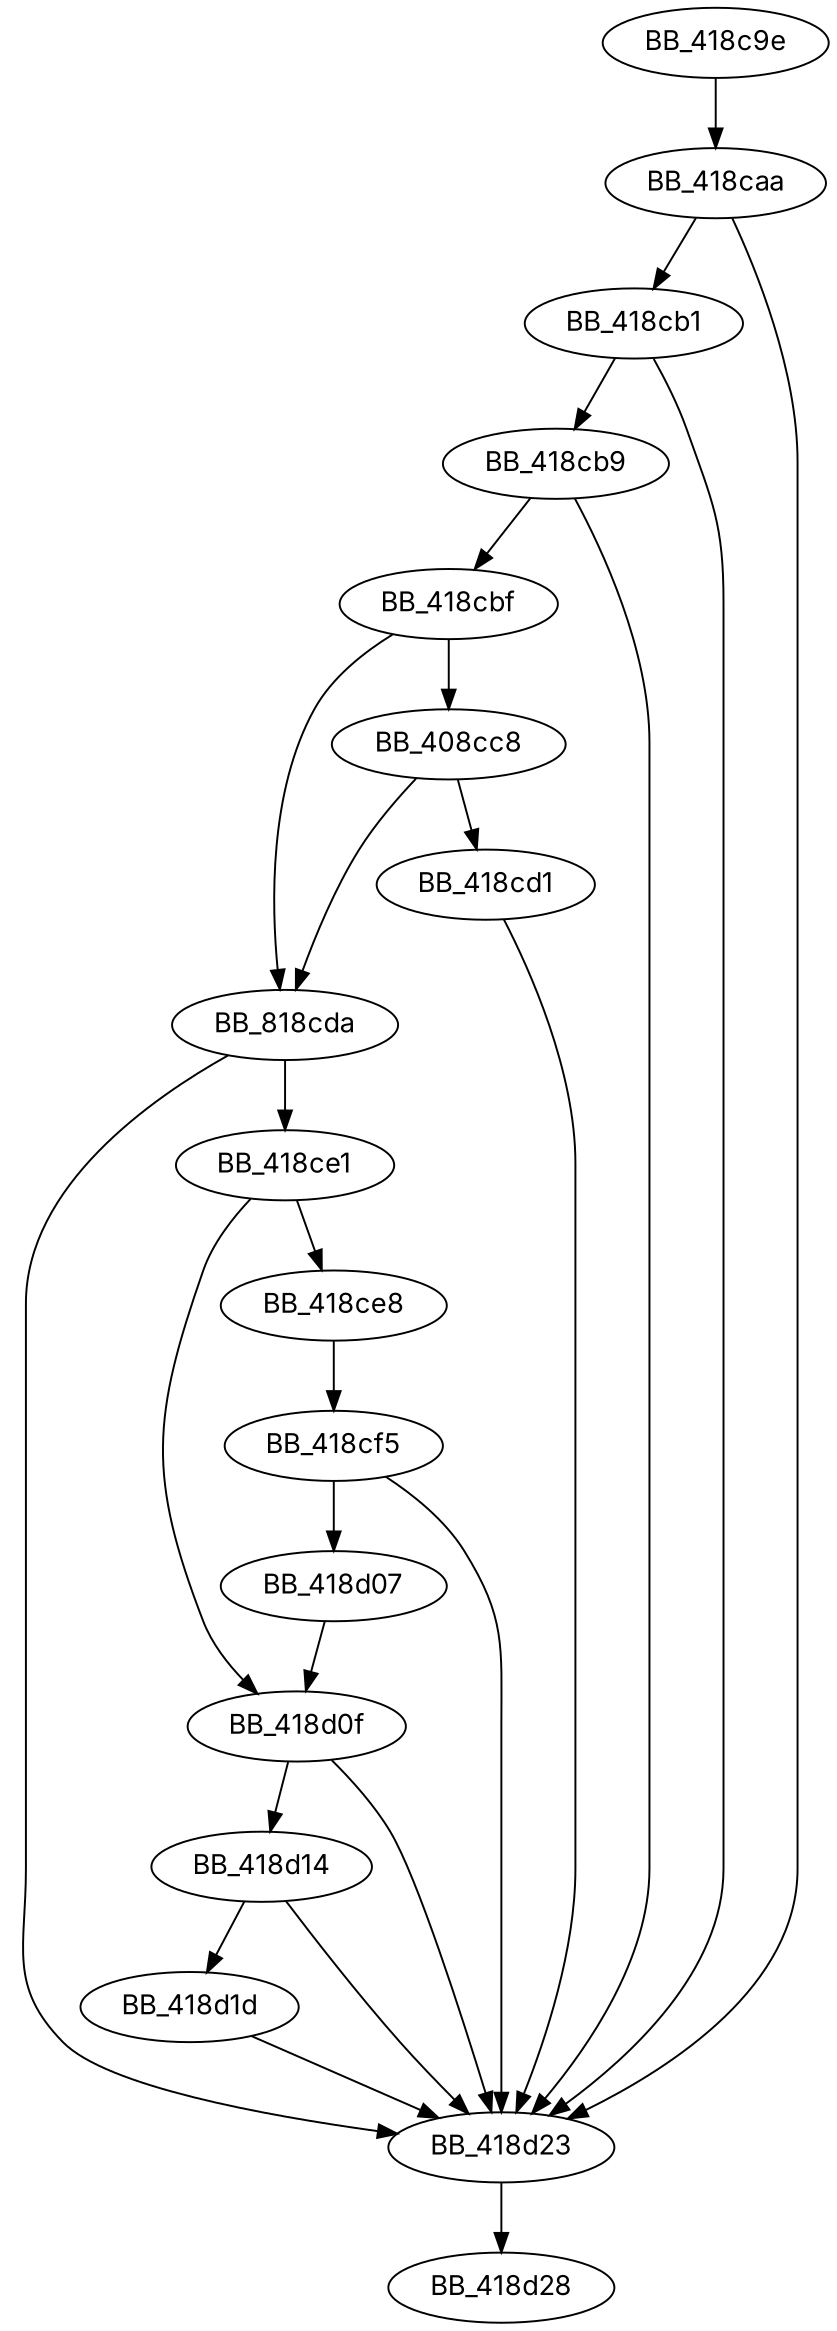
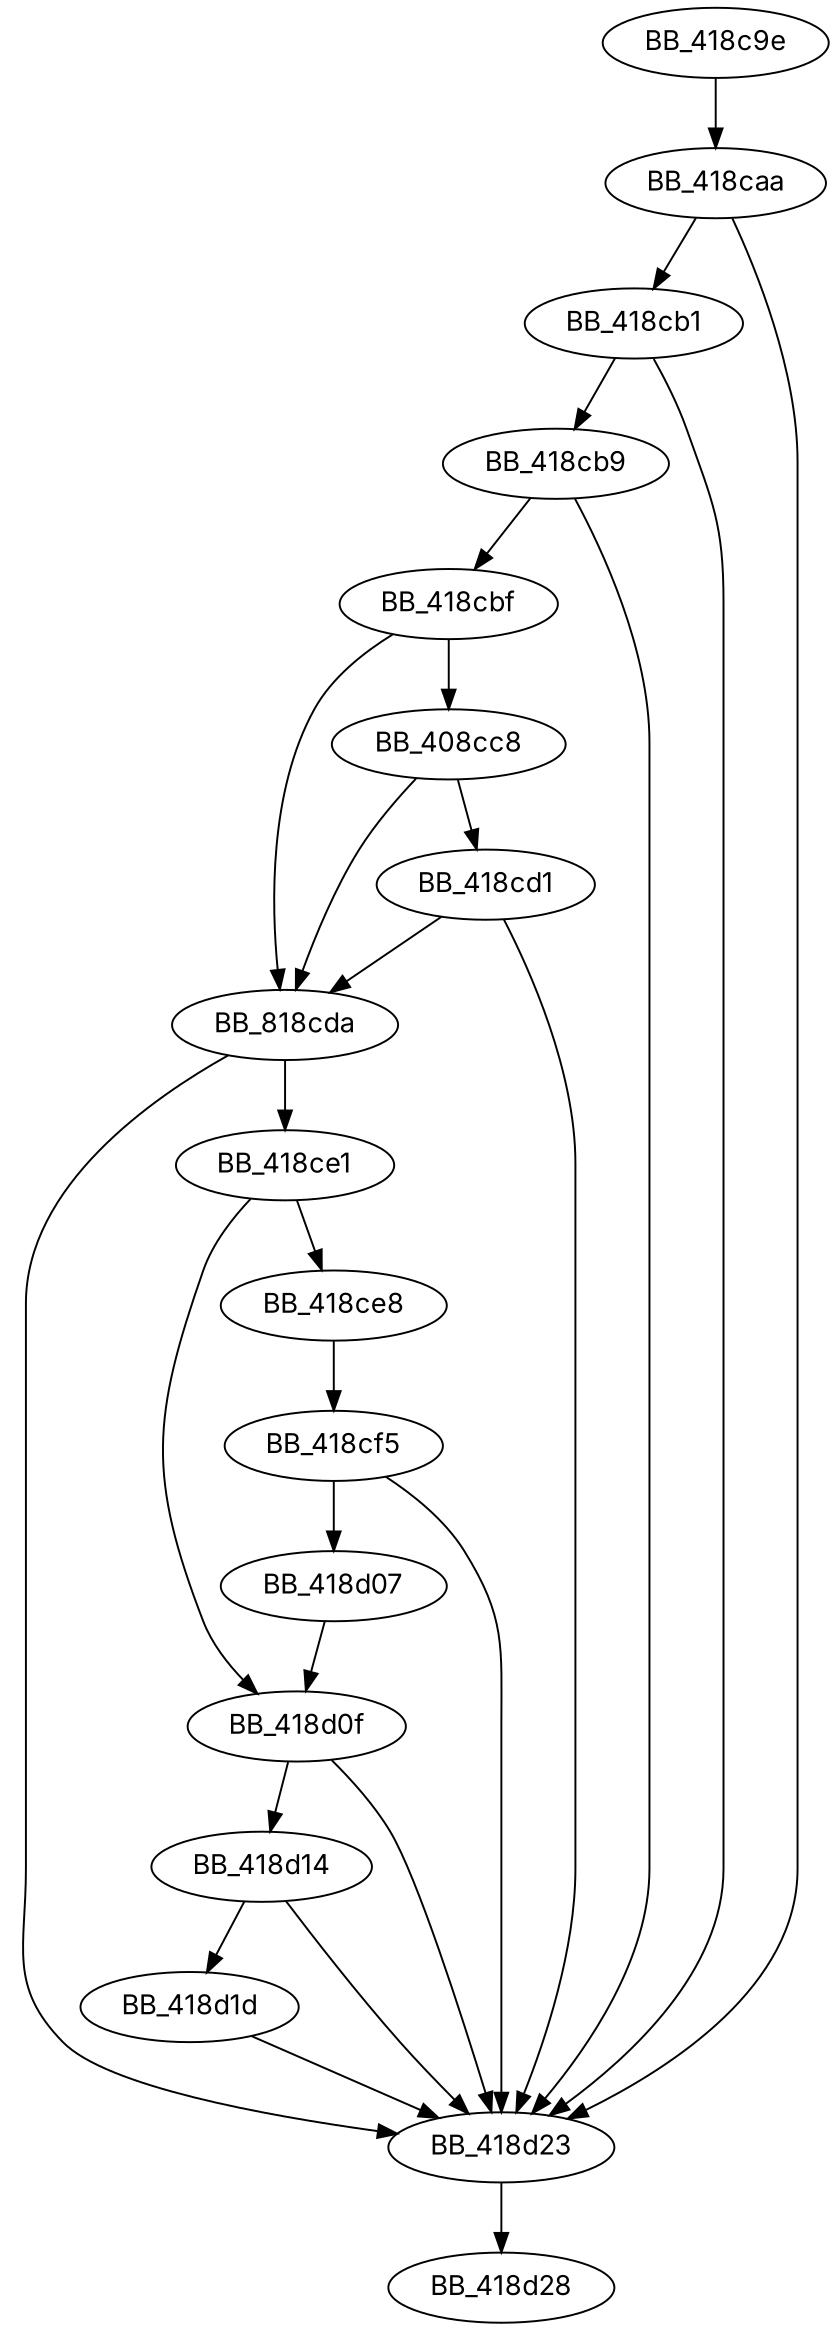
edge "BB_418cd1" -> "BB_818cda": added
